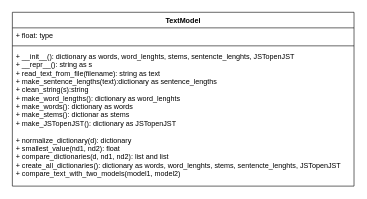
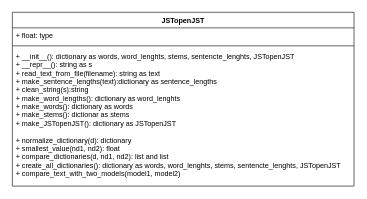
node "TextModel": label "TextModel" -> "JSTopenJST"
